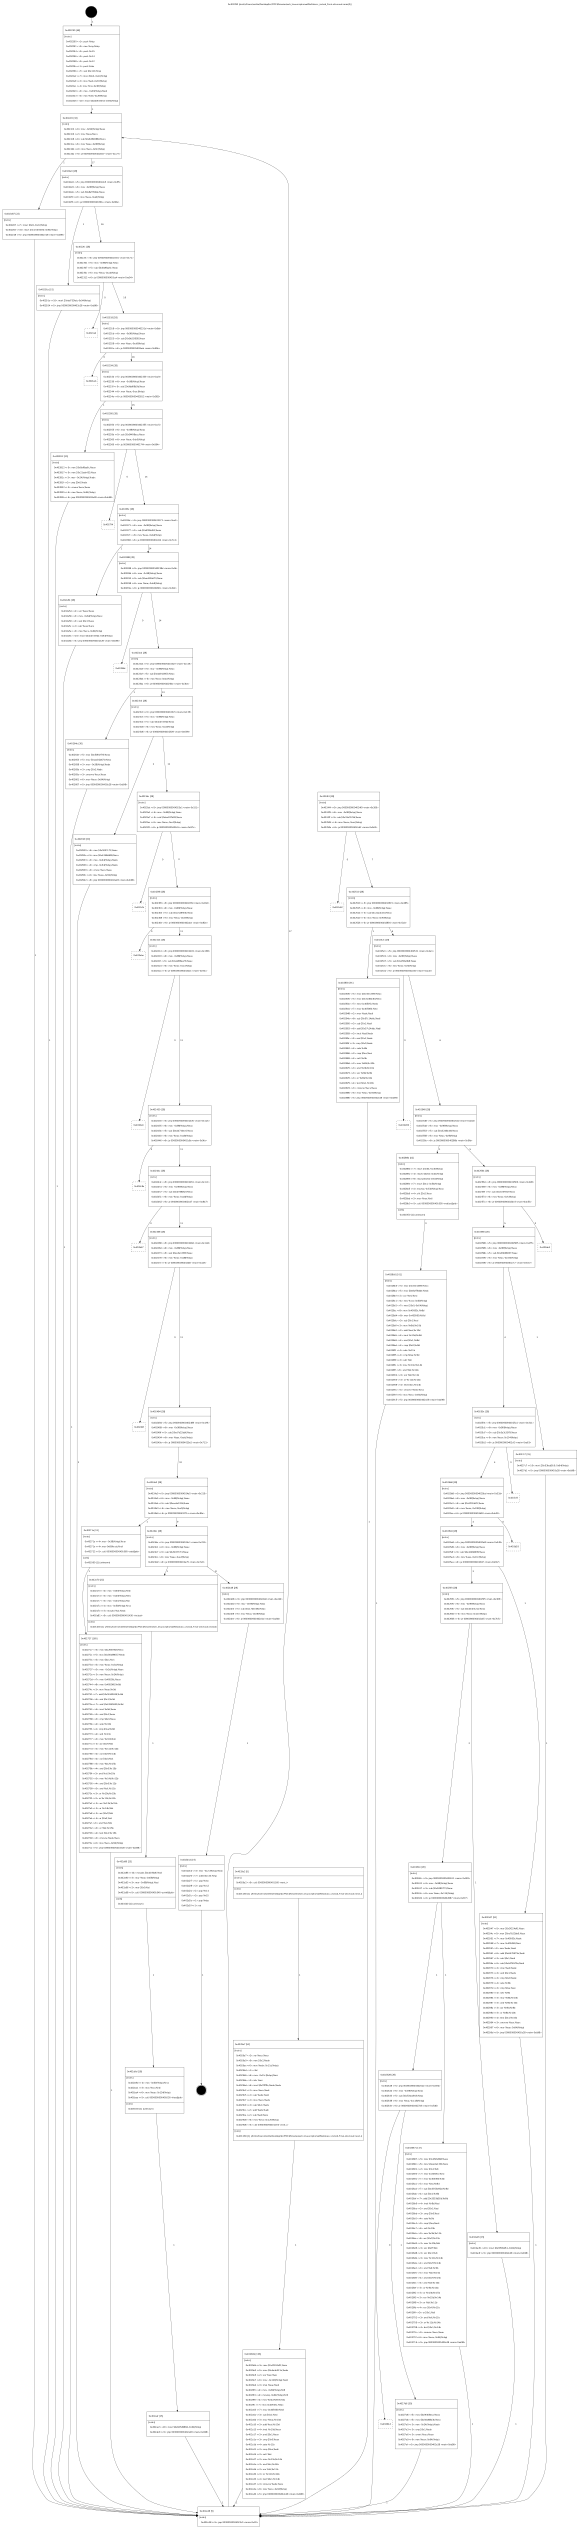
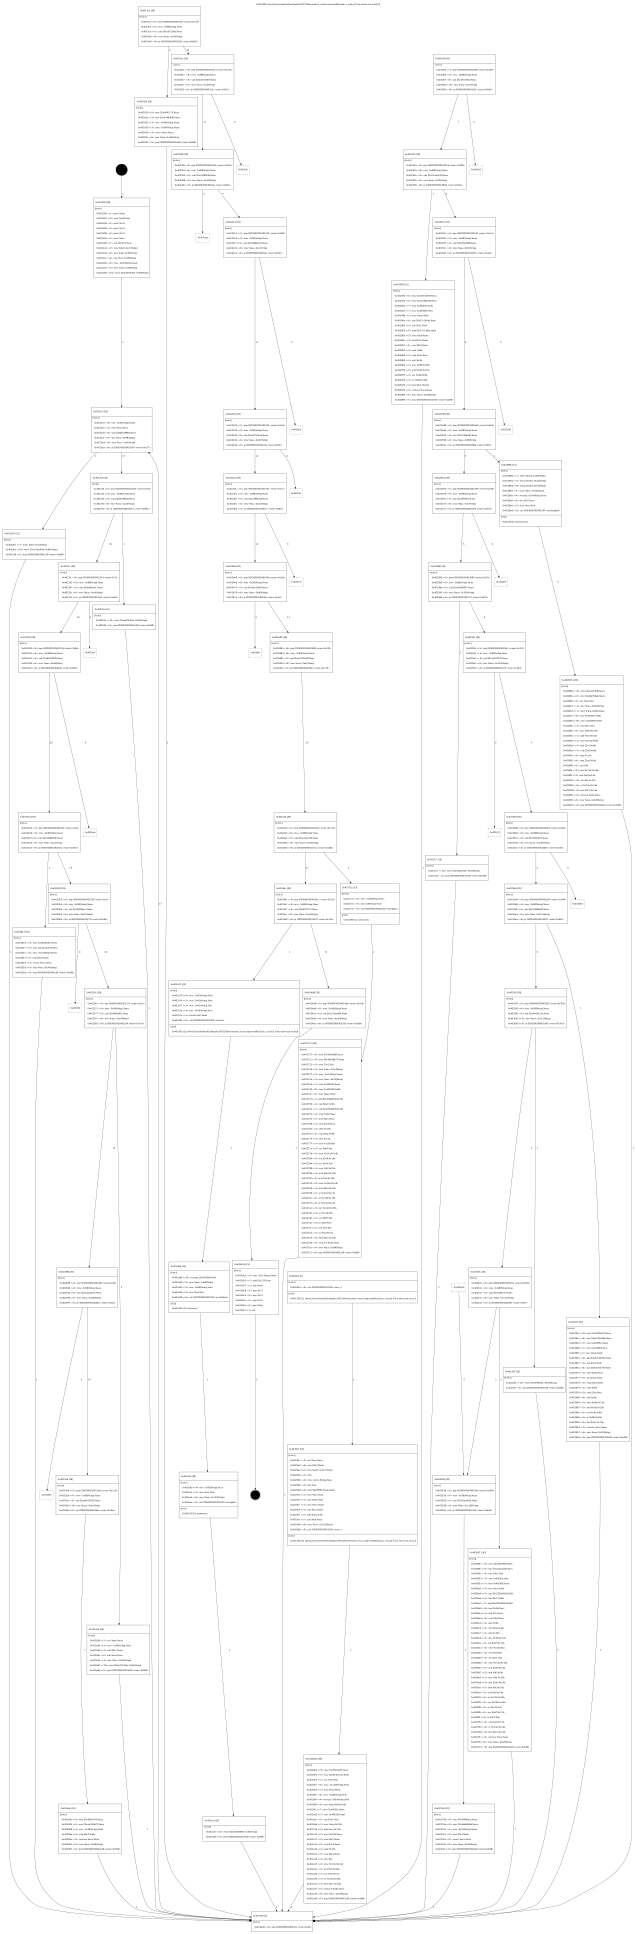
edge "0x4023a4 [28]" -> "0x4023c0 [28]": removed, label "13"
edge "0x402628 [28]" -> "0x402644": reversed
